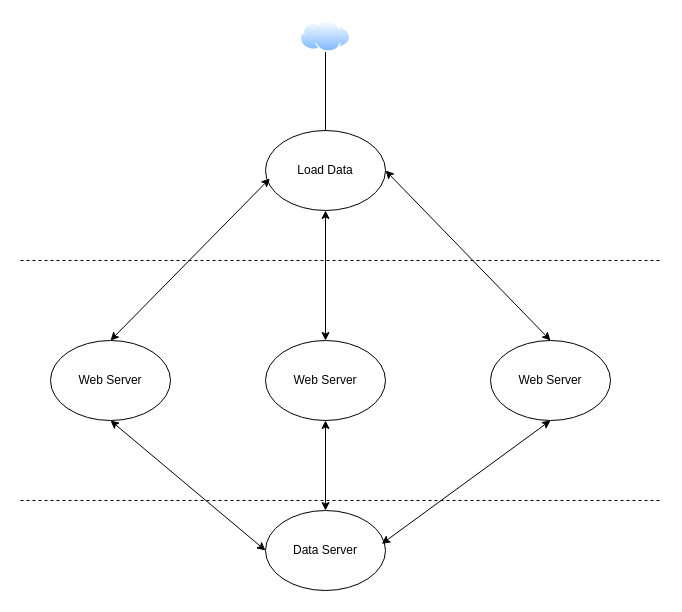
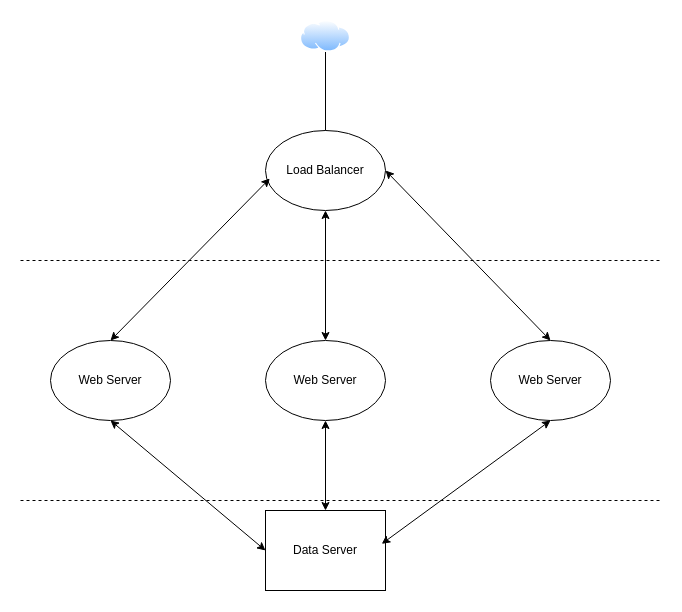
node "Load Data": label "Load Data" -> "Load Balancer"
node "Data Server": shape ellipse -> rectangle
